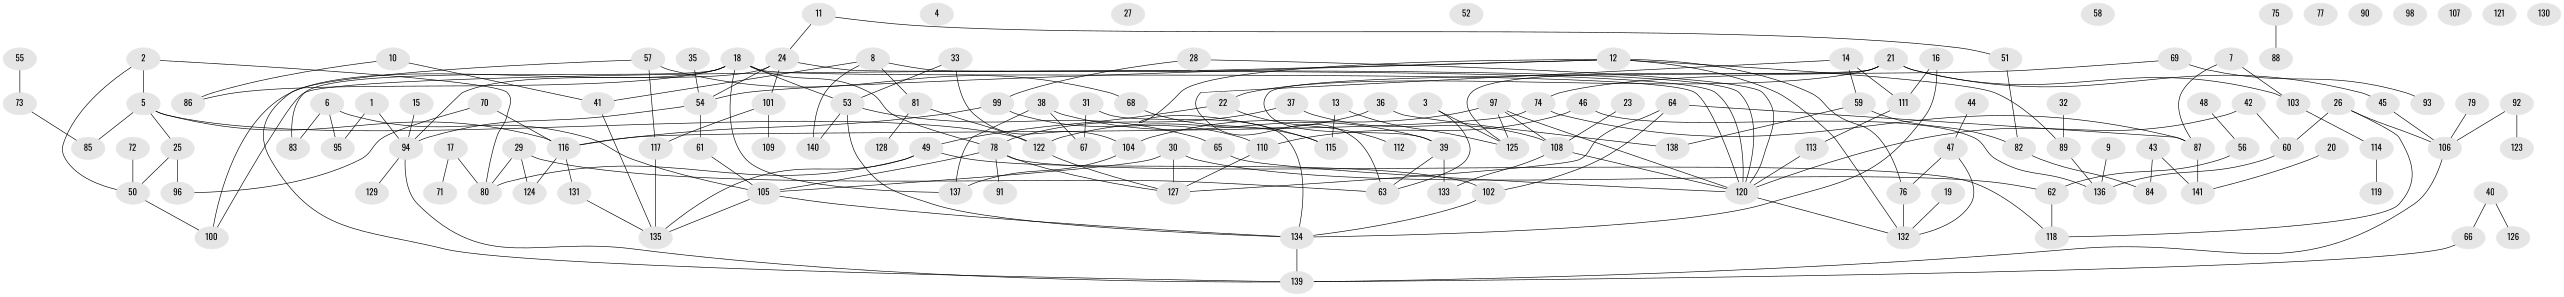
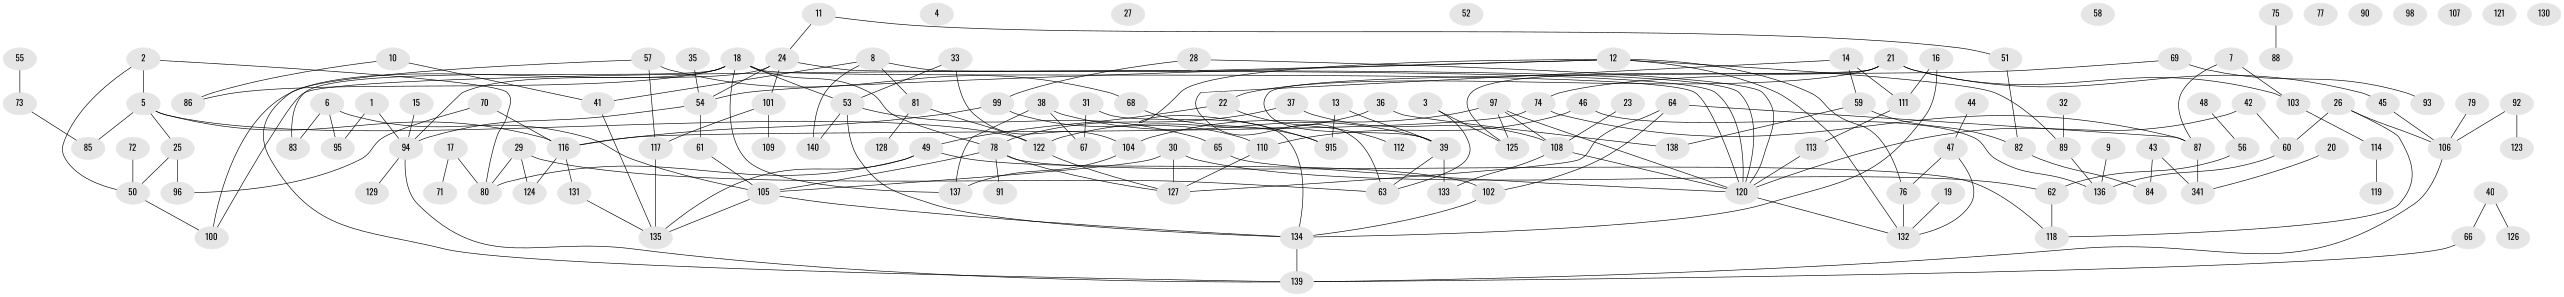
edge "13" -- "125": now "13" -- "39"
node "115": label "115" -> "915"
node "141": label "141" -> "341"
